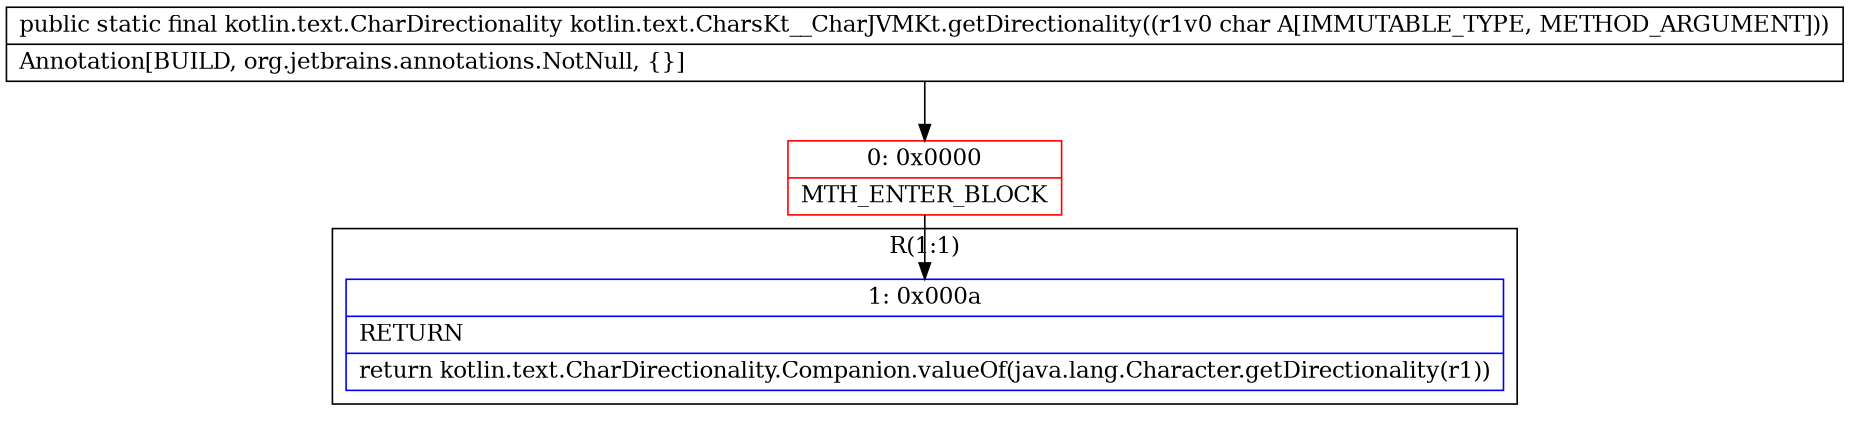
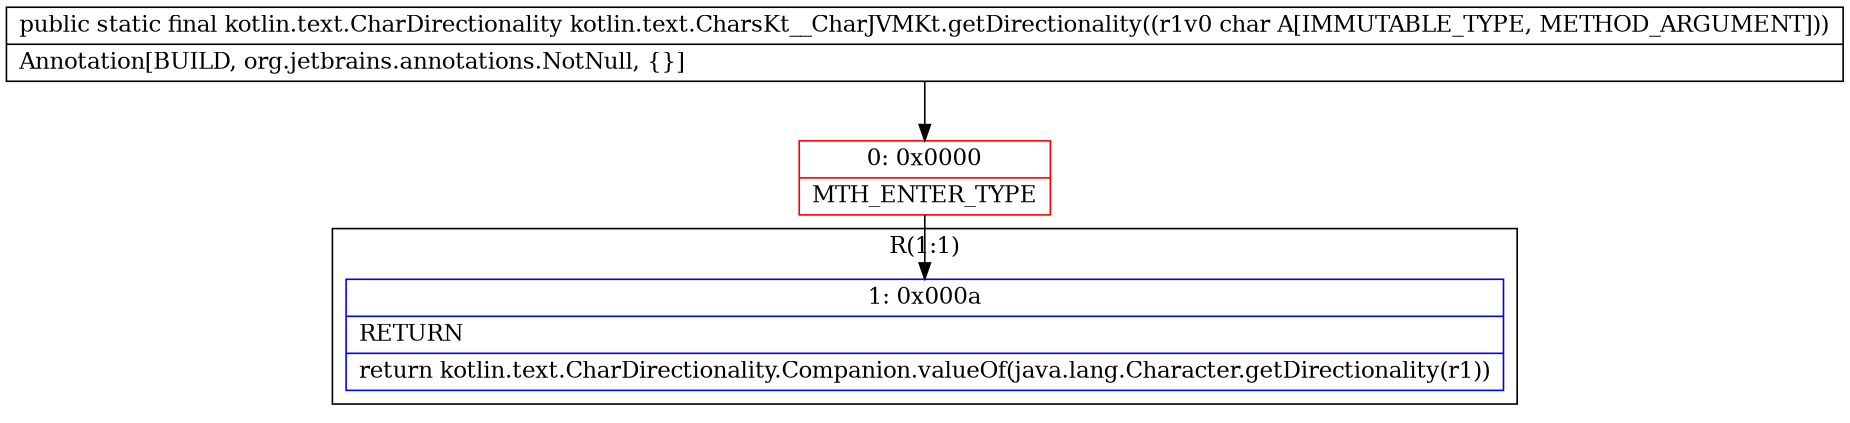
node "0: 0x0000": text "MTH_ENTER_BLOCK" -> "MTH_ENTER_TYPE"
